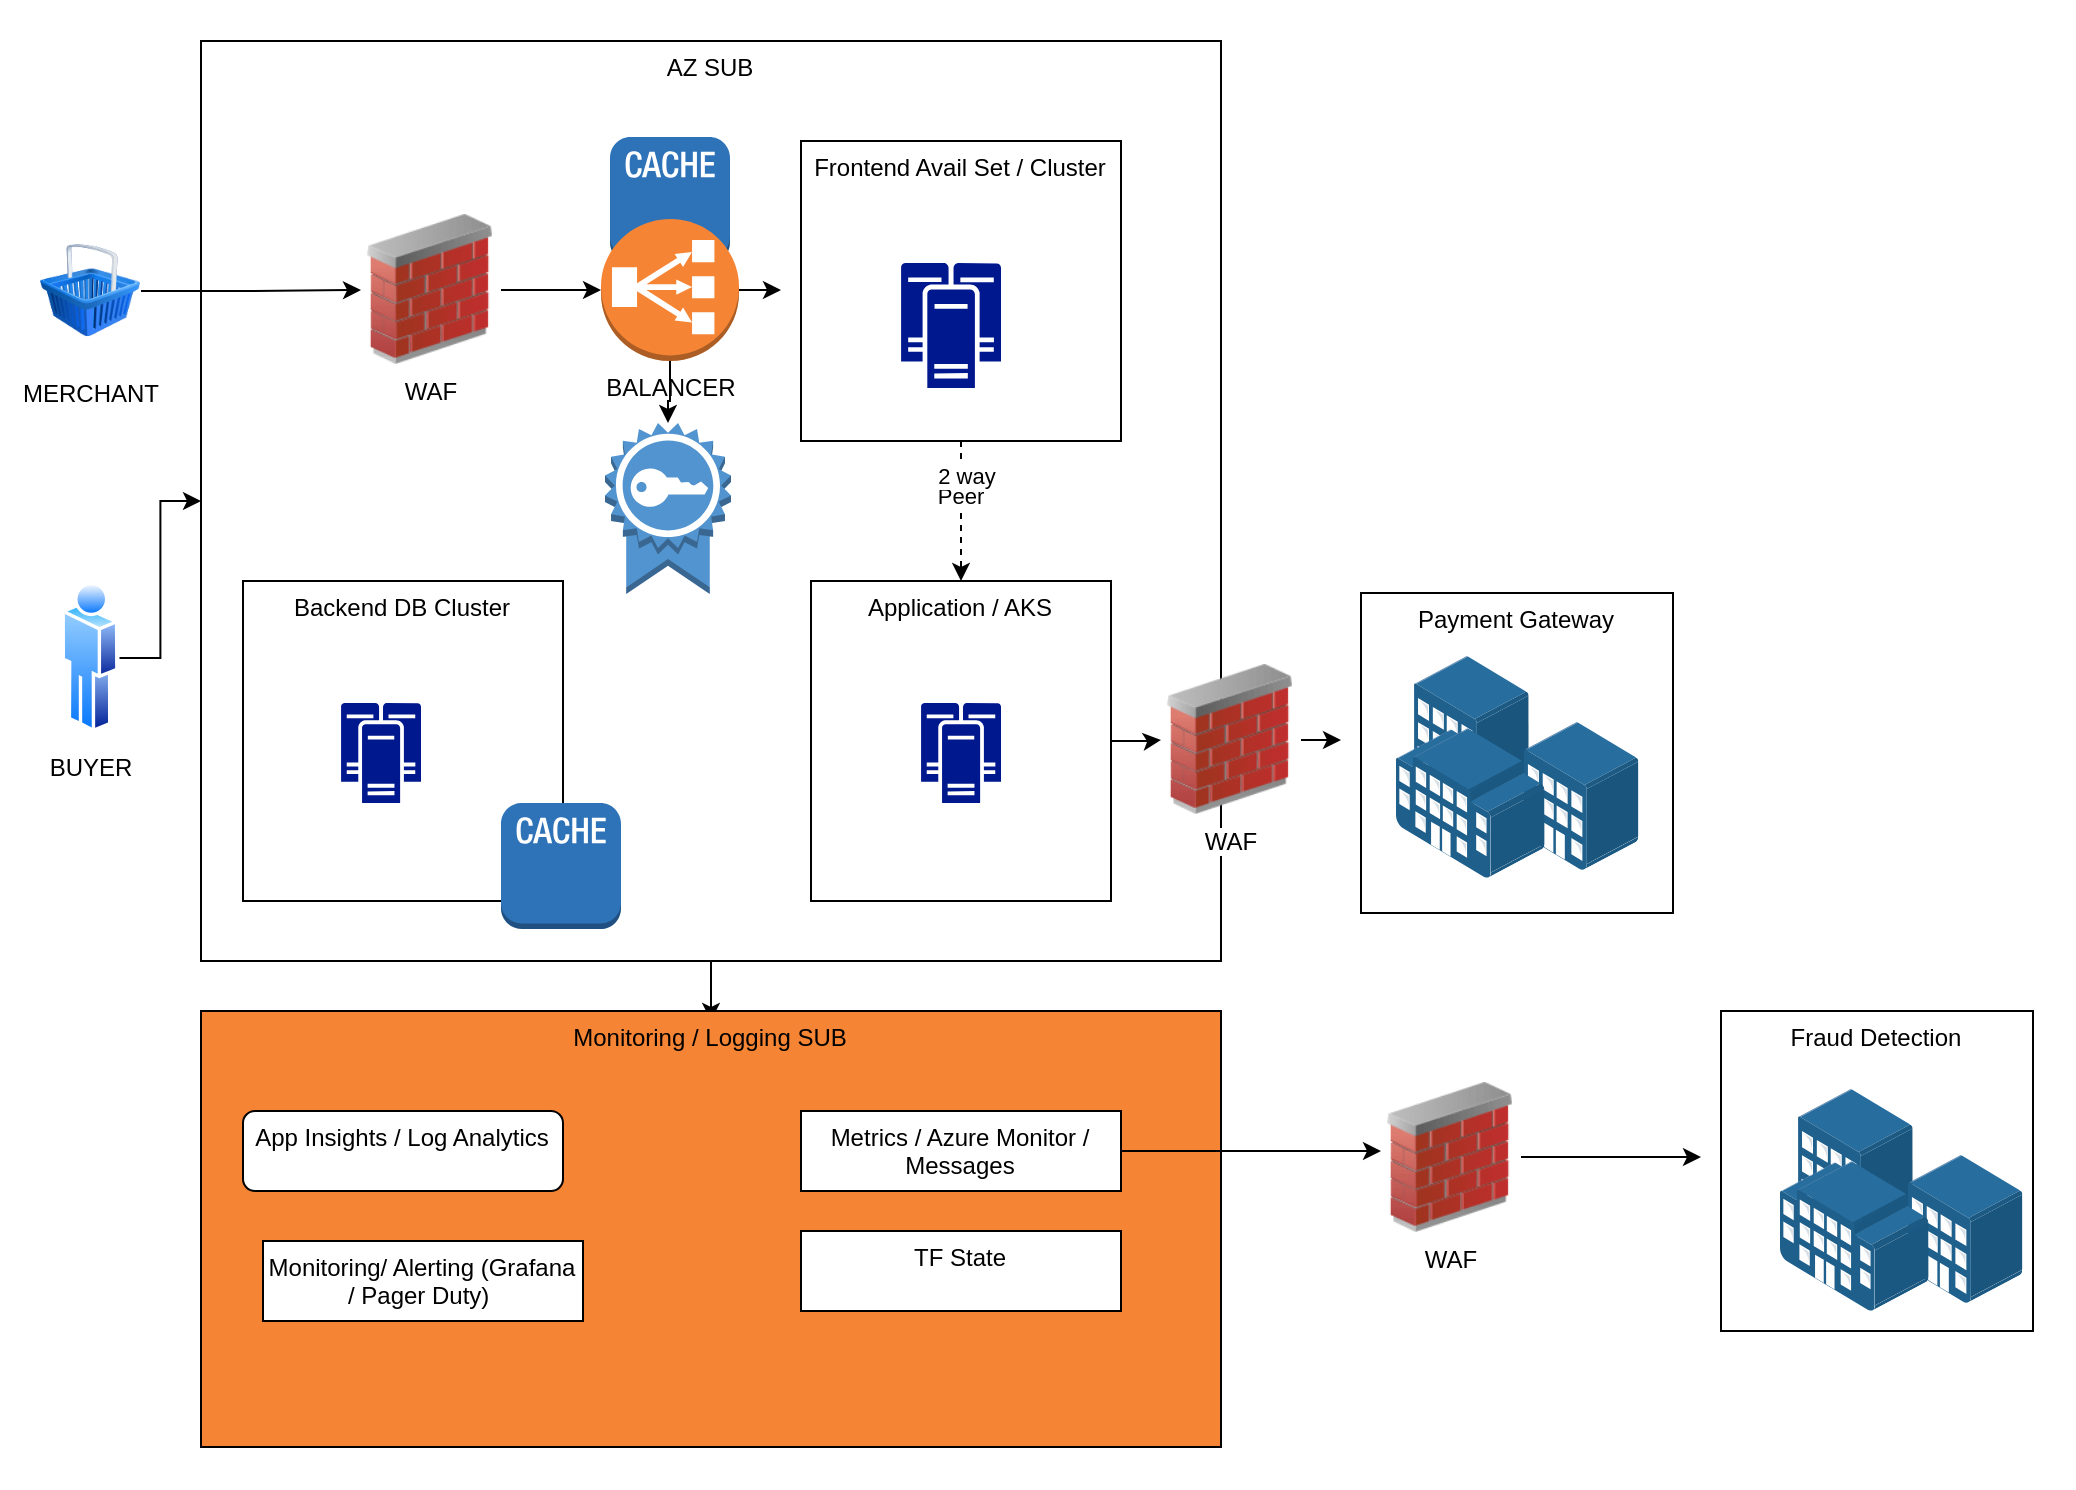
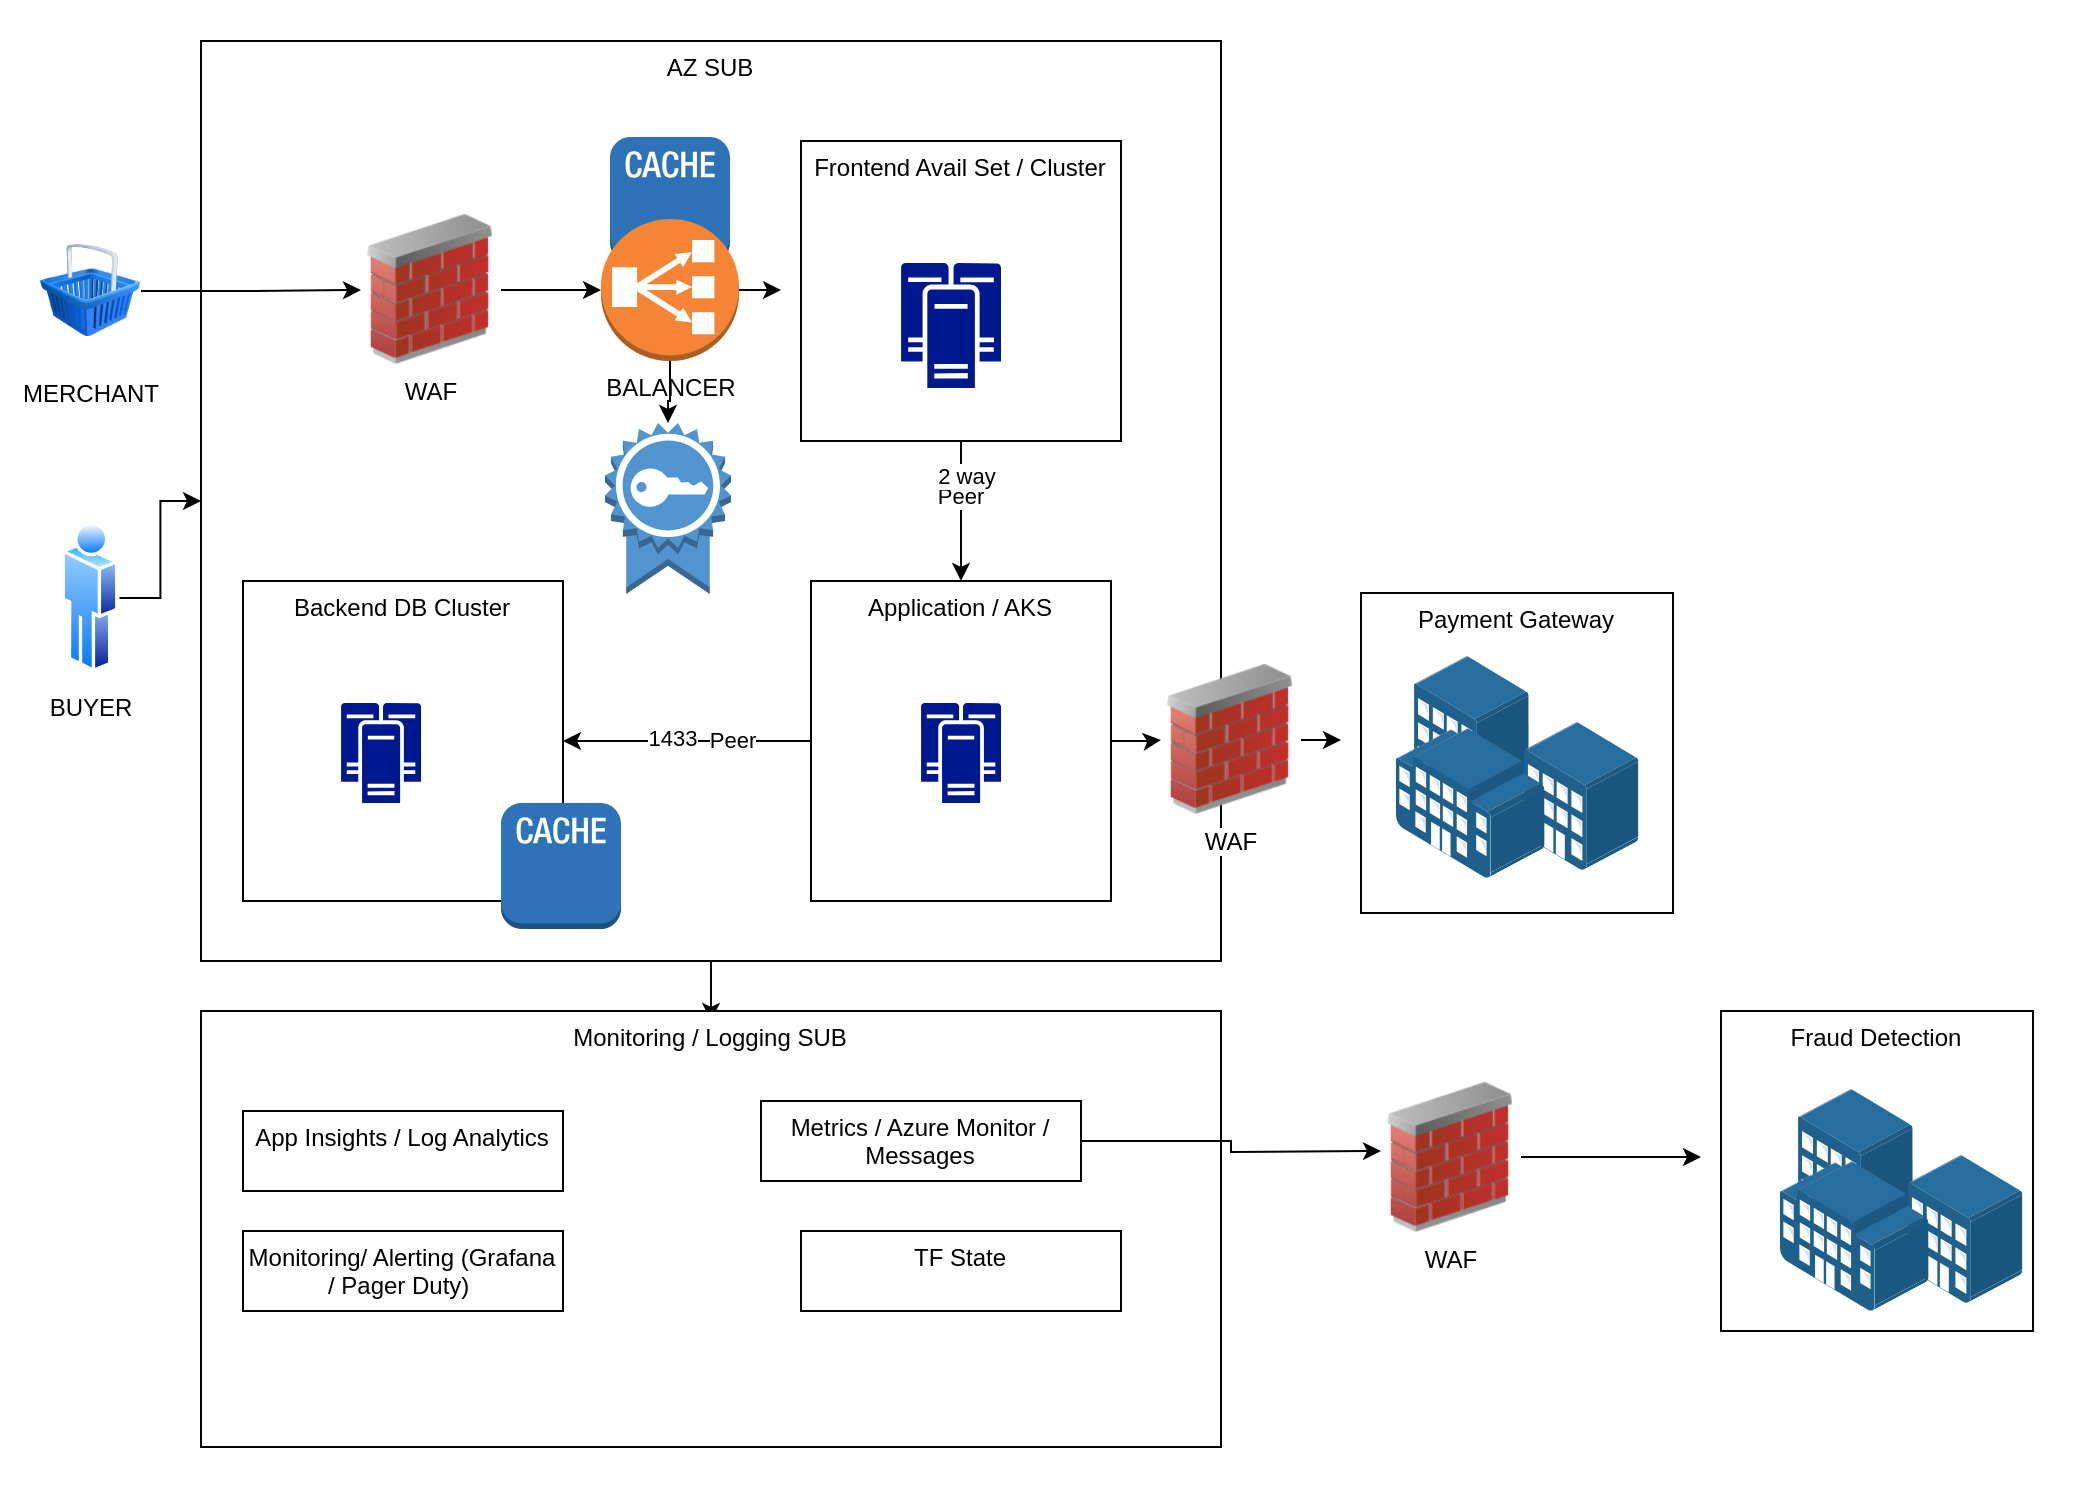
edge "Frontend Avail Set / Cluster" -> "Application / AKS": style dashed -> solid
node "BUYER": moved (91, 658) -> (91, 598)
edge "Application / AKS" -> "Backend DB Cluster": added, labels "Peer", "1433"
node "App Insights / Log Analytics": shape rounded rectangle -> rectangle
node "Metrics / Azure Monitor / Messages": moved (961, 1151) -> (921, 1141)
node "Monitoring / Logging SUB": fillcolor #f58534 -> #ffffff
node "Monitoring/ Alerting (Grafana / Pager Duty)": moved (423, 1281) -> (403, 1271)
